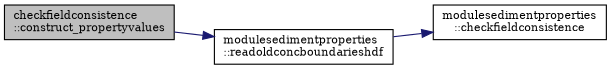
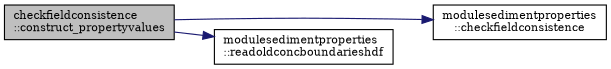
edge "modulesedimentproperties ::readoldconcboundarieshdf" -> "modulesedimentproperties ::checkfieldconsistence": now "checkfieldconsistence ::construct_propertyvalues" -> "modulesedimentproperties ::checkfieldconsistence"
